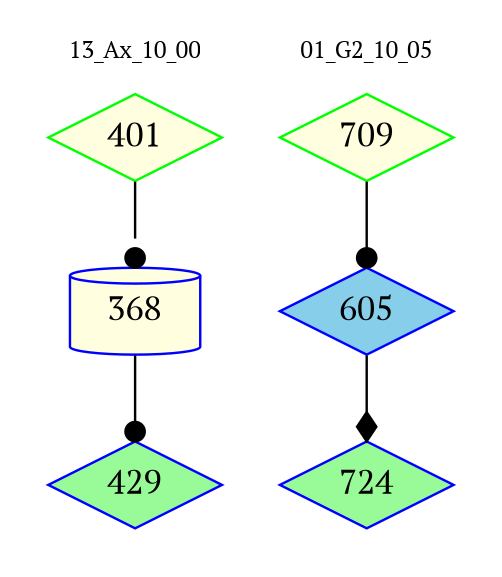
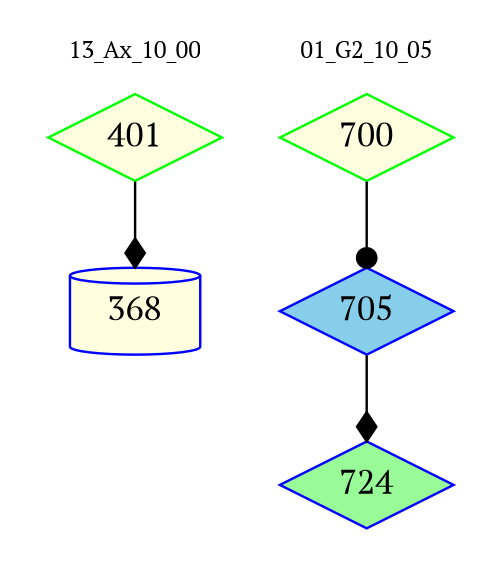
node "709": label "709" -> "700"
edge "401" -> "368": arrowhead dot -> diamond
node "605": label "605" -> "705"
node "429": removed
